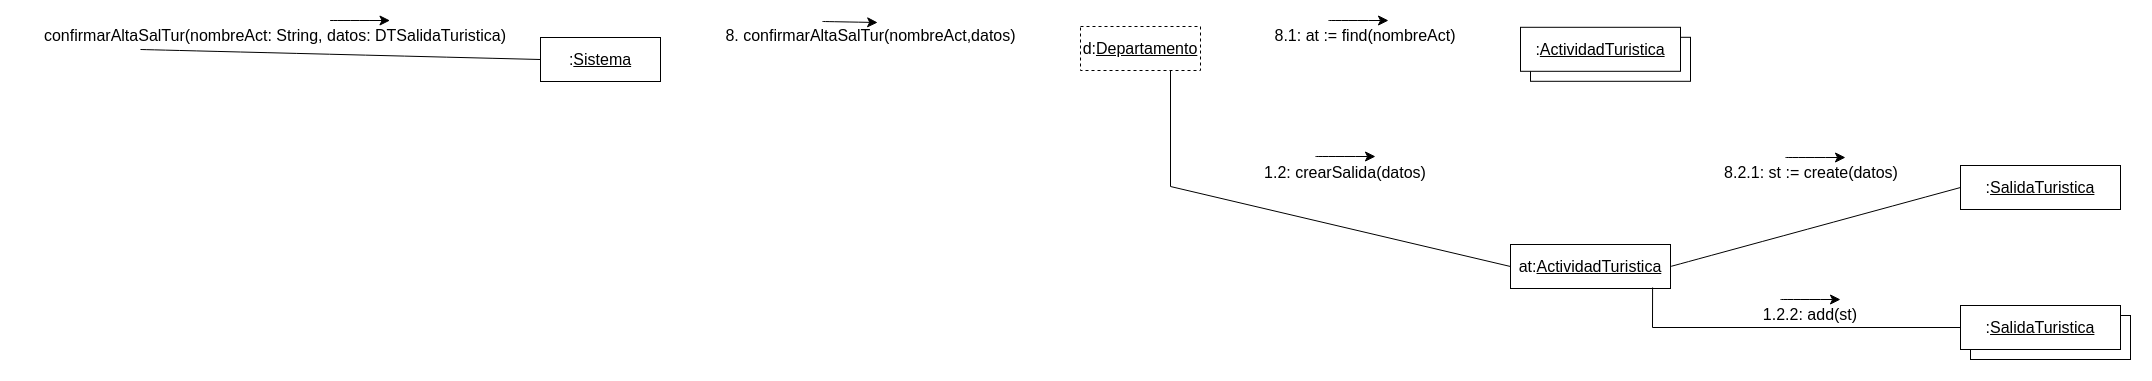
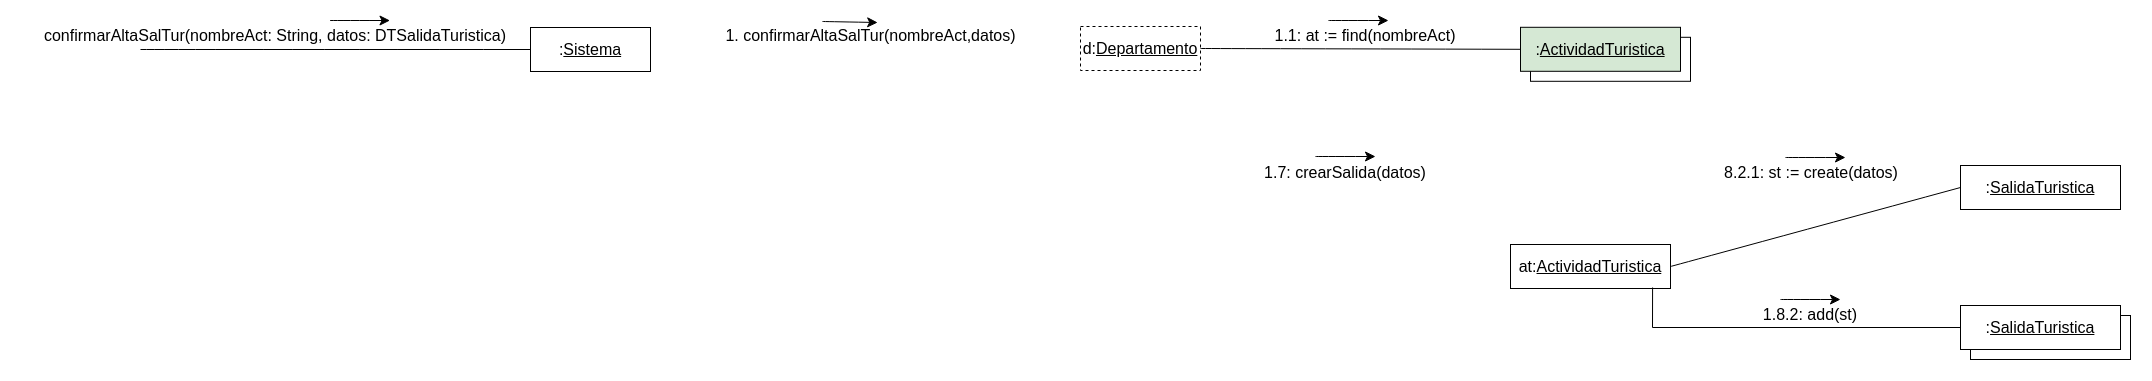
node "8. confirmarAltaSalTur(nombreAct,datos)": label "8. confirmarAltaSalTur(nombreAct,datos)" -> "1. confirmarAltaSalTur(nombreAct,datos)"
node "8.1: at := find(nombreAct)": label "8.1: at := find(nombreAct)" -> "1.1: at := find(nombreAct)"
edge "d:Departamento" -- ":ActividadTuristica": added
node ":ActividadTuristica": fillcolor #ffffff -> #d5e8d4
node ":Sistema": moved (601, 60) -> (591, 50)
node "1.2: crearSalida(datos)": label "1.2: crearSalida(datos)" -> "1.7: crearSalida(datos)"
edge "d:Departamento" -- "at:ActividadTuristica": removed
node "1.2.2: add(st)": label "1.2.2: add(st)" -> "1.8.2: add(st)"
